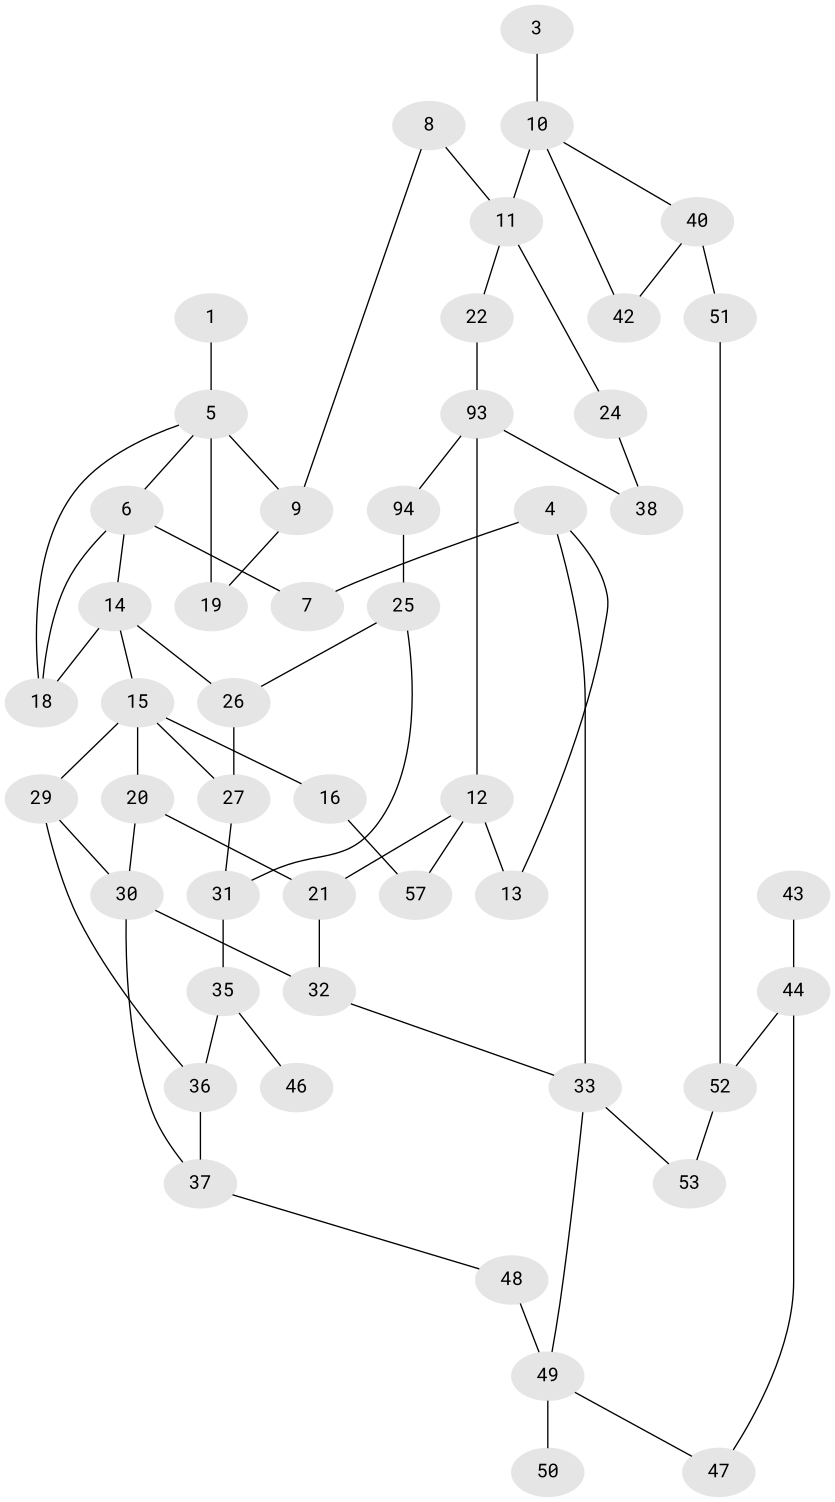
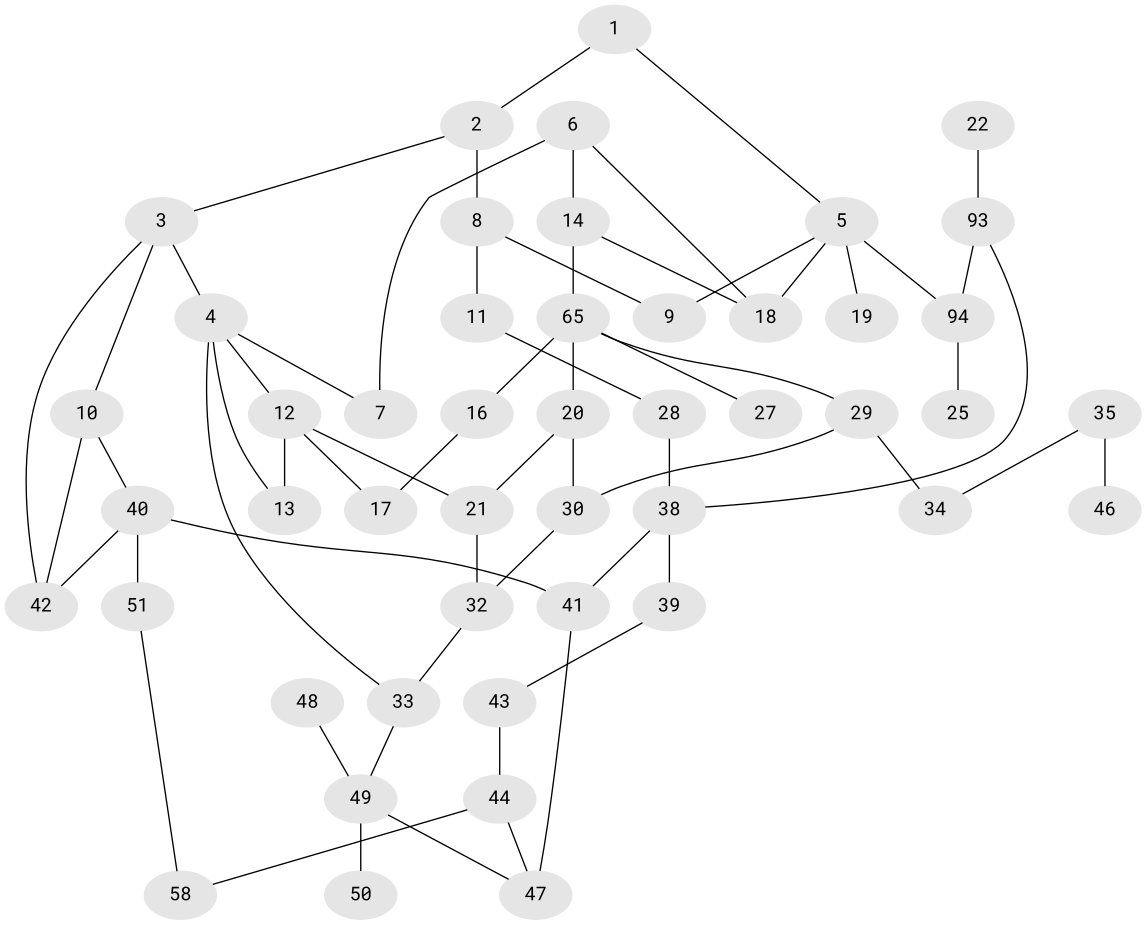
node "2": added
edge "10" -- "11": removed
edge "3" -- "4": added
edge "11" -- "22": removed
edge "3" -- "42": added
node "24": label "24" -> "28"
edge "5" -- "6": now "5" -- "94"
edge "9" -- "19": removed
edge "93" -- "12": now "4" -- "12"
node "41": added
node "39": added
node "15": label "15" -> "65"
node "26": removed
node "31": removed
node "57": label "57" -> "17"
node "36": label "36" -> "34"
node "52": label "52" -> "58"
node "37": removed
node "53": removed
